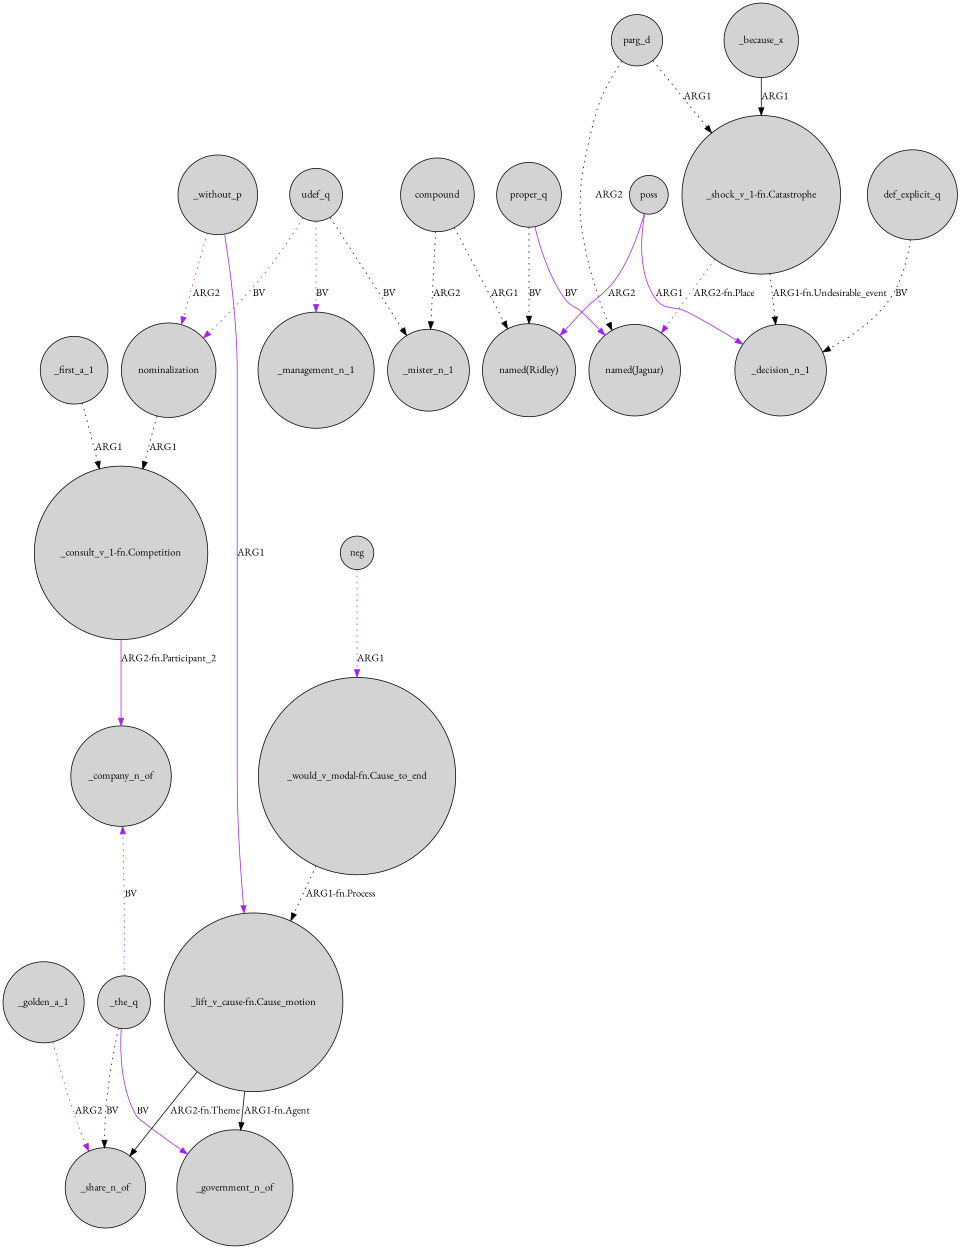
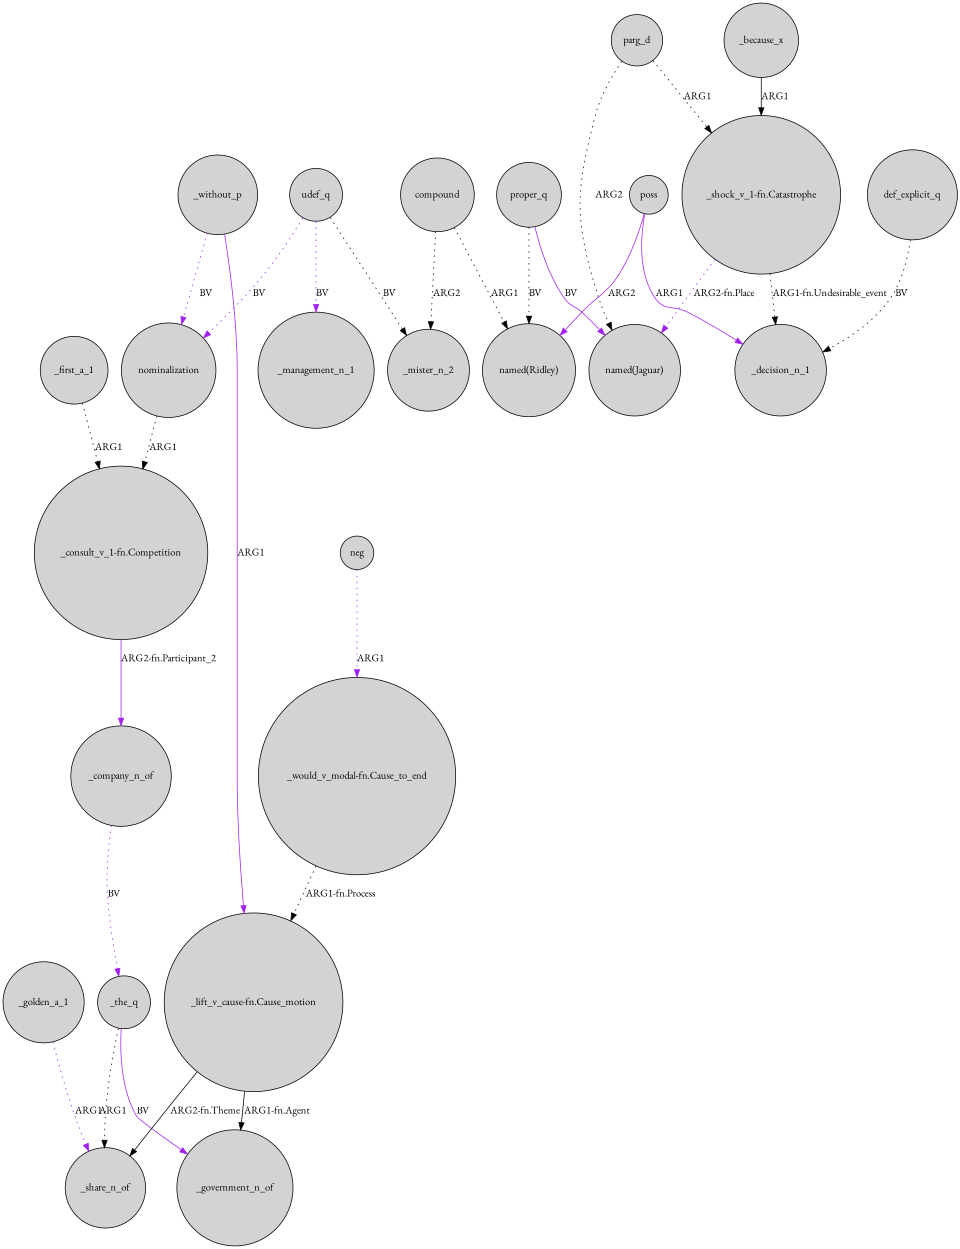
edge "_without_p" -> "nominalization": label "ARG2" -> "BV"
node "_mister_n_1": label "_mister_n_1" -> "_mister_n_2"
edge "_the_q" -> "_company_n_of": reversed
edge "_golden_a_1" -> "_share_n_of": label "ARG2" -> "ARG1"
edge "_the_q" -> "_share_n_of": label "BV" -> "ARG1"
